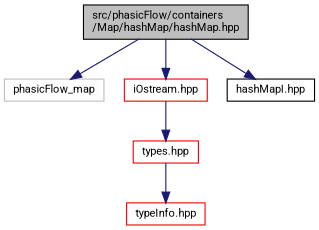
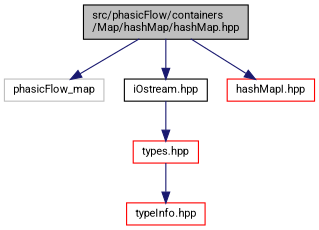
node "iOstream.hpp": color red -> black
node "hashMapI.hpp": color black -> red
